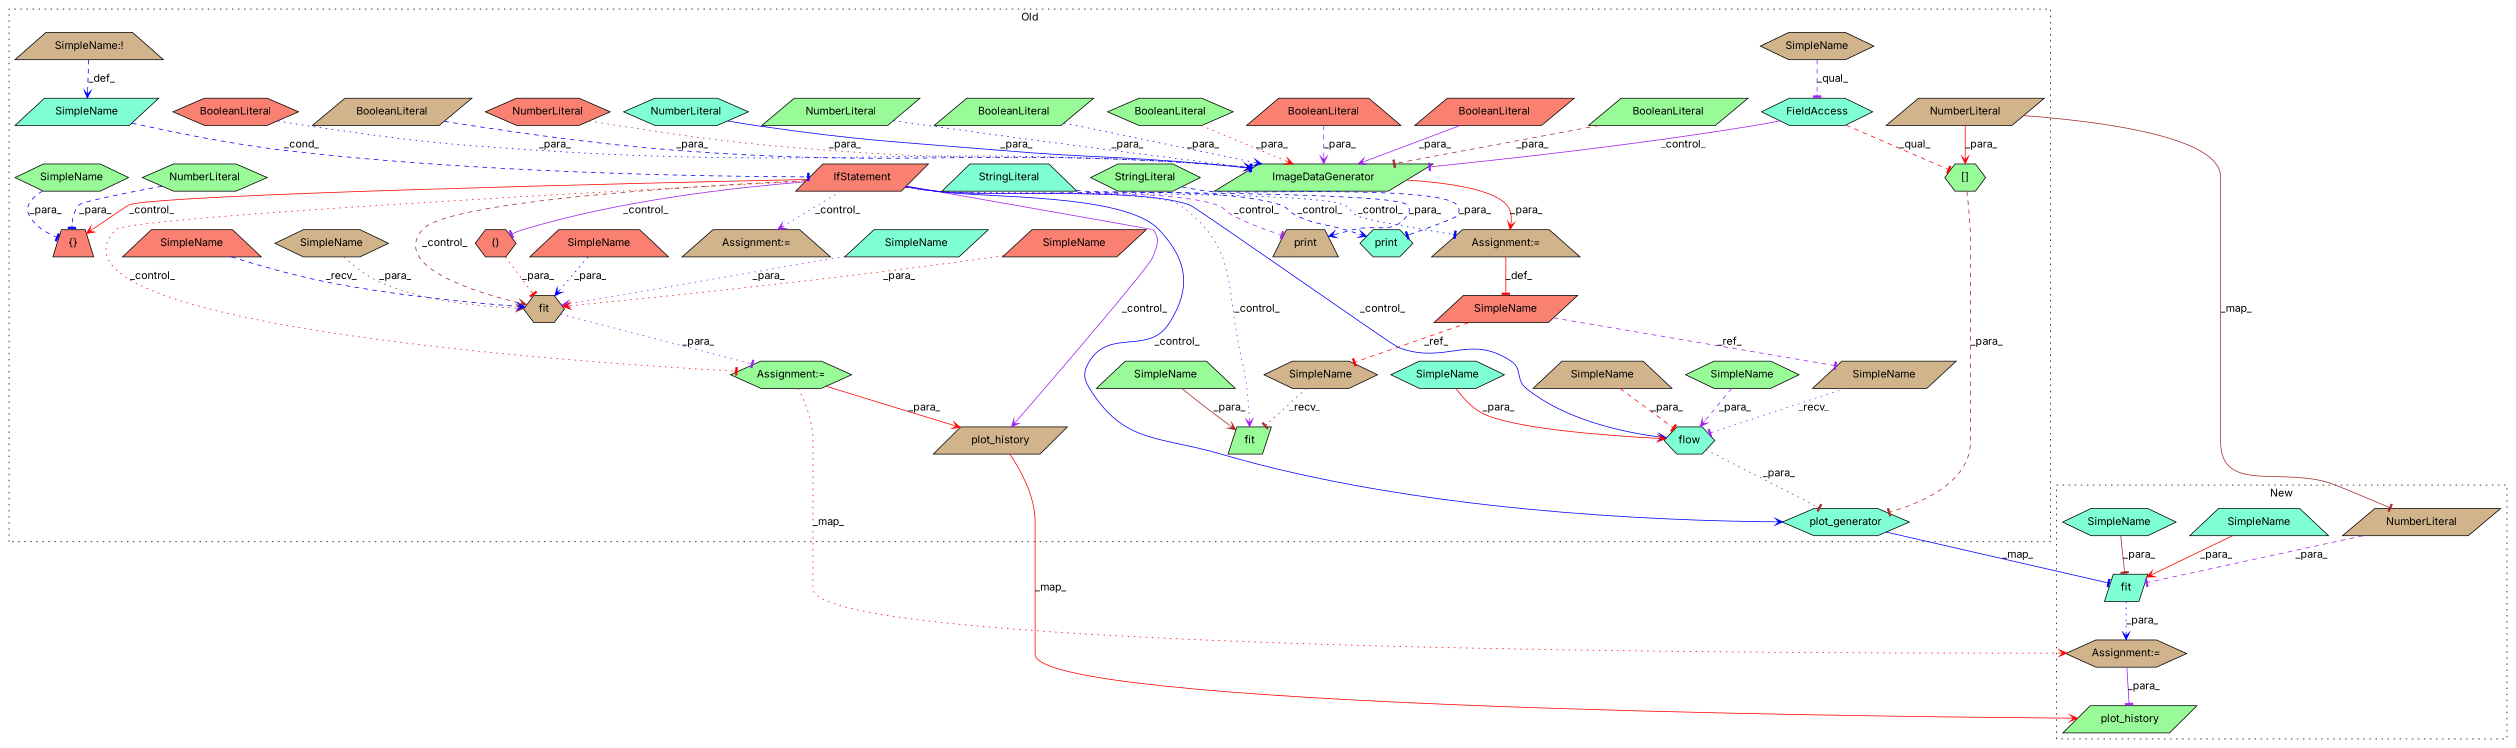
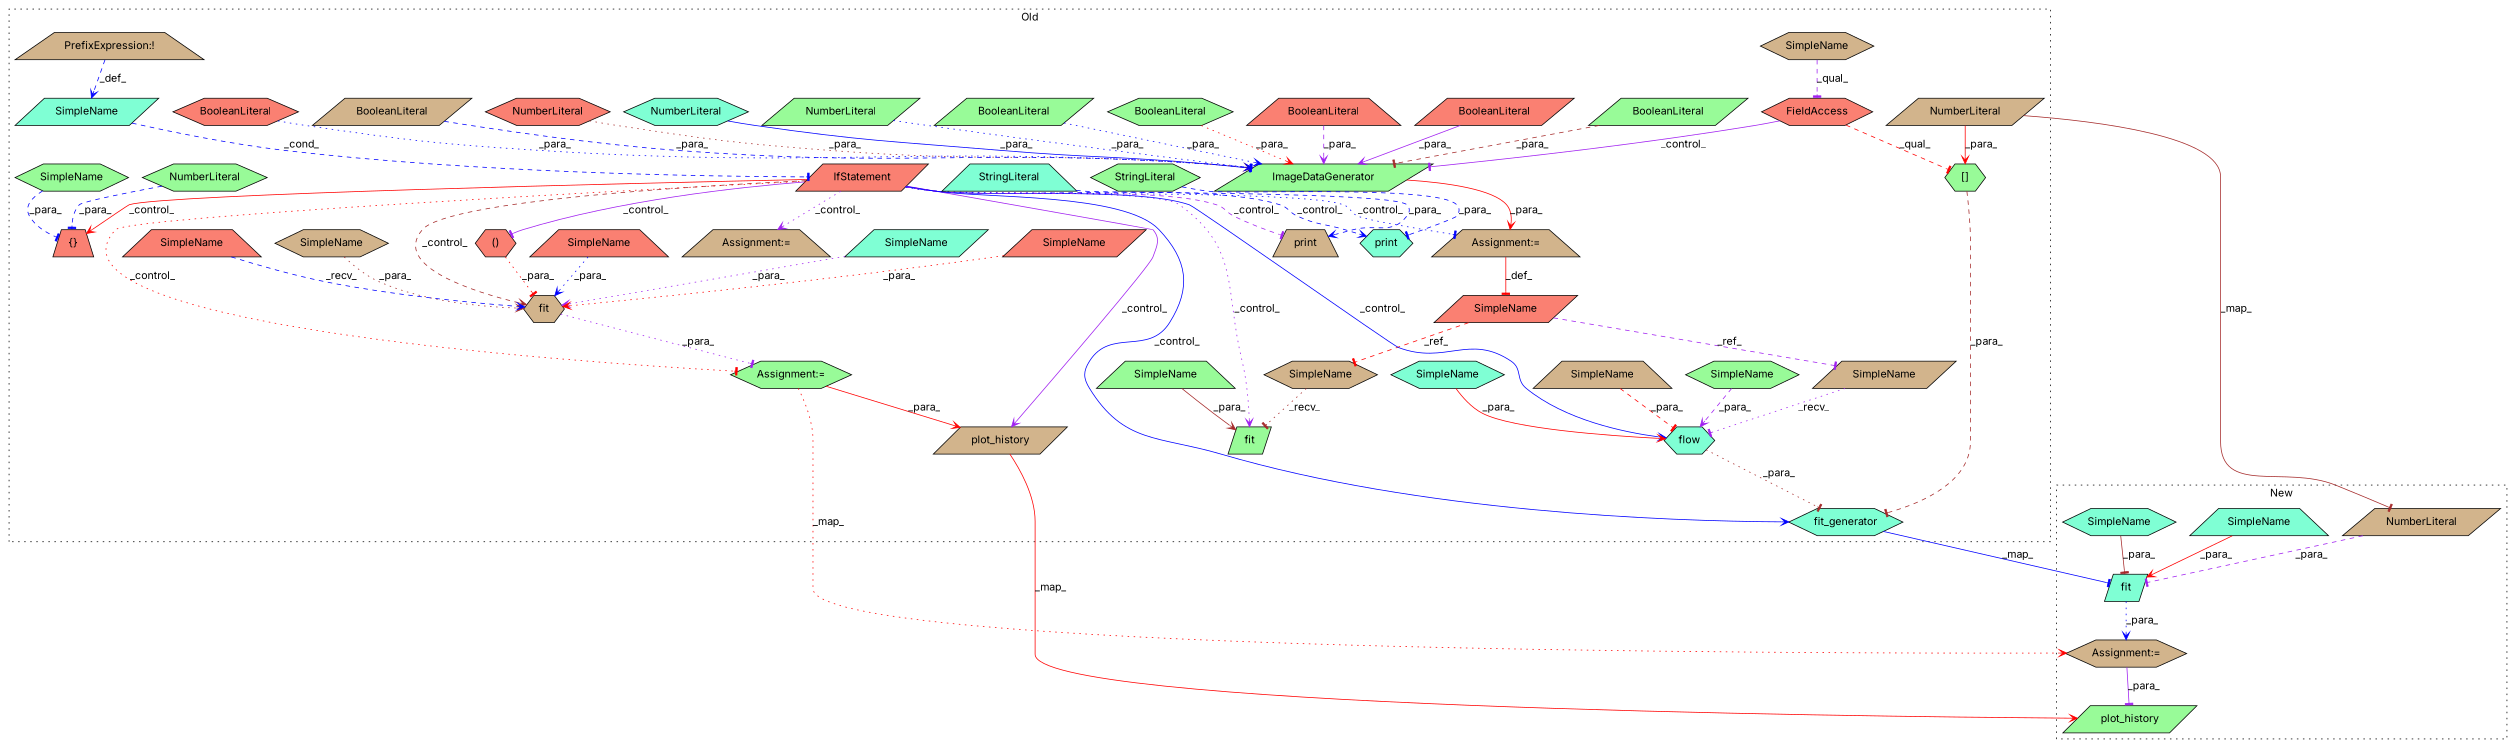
node "SimpleName:!": label "SimpleName:!" -> "PrefixExpression:!"
node "FieldAccess": fillcolor aquamarine -> salmon
node "plot_generator": label "plot_generator" -> "fit_generator"
